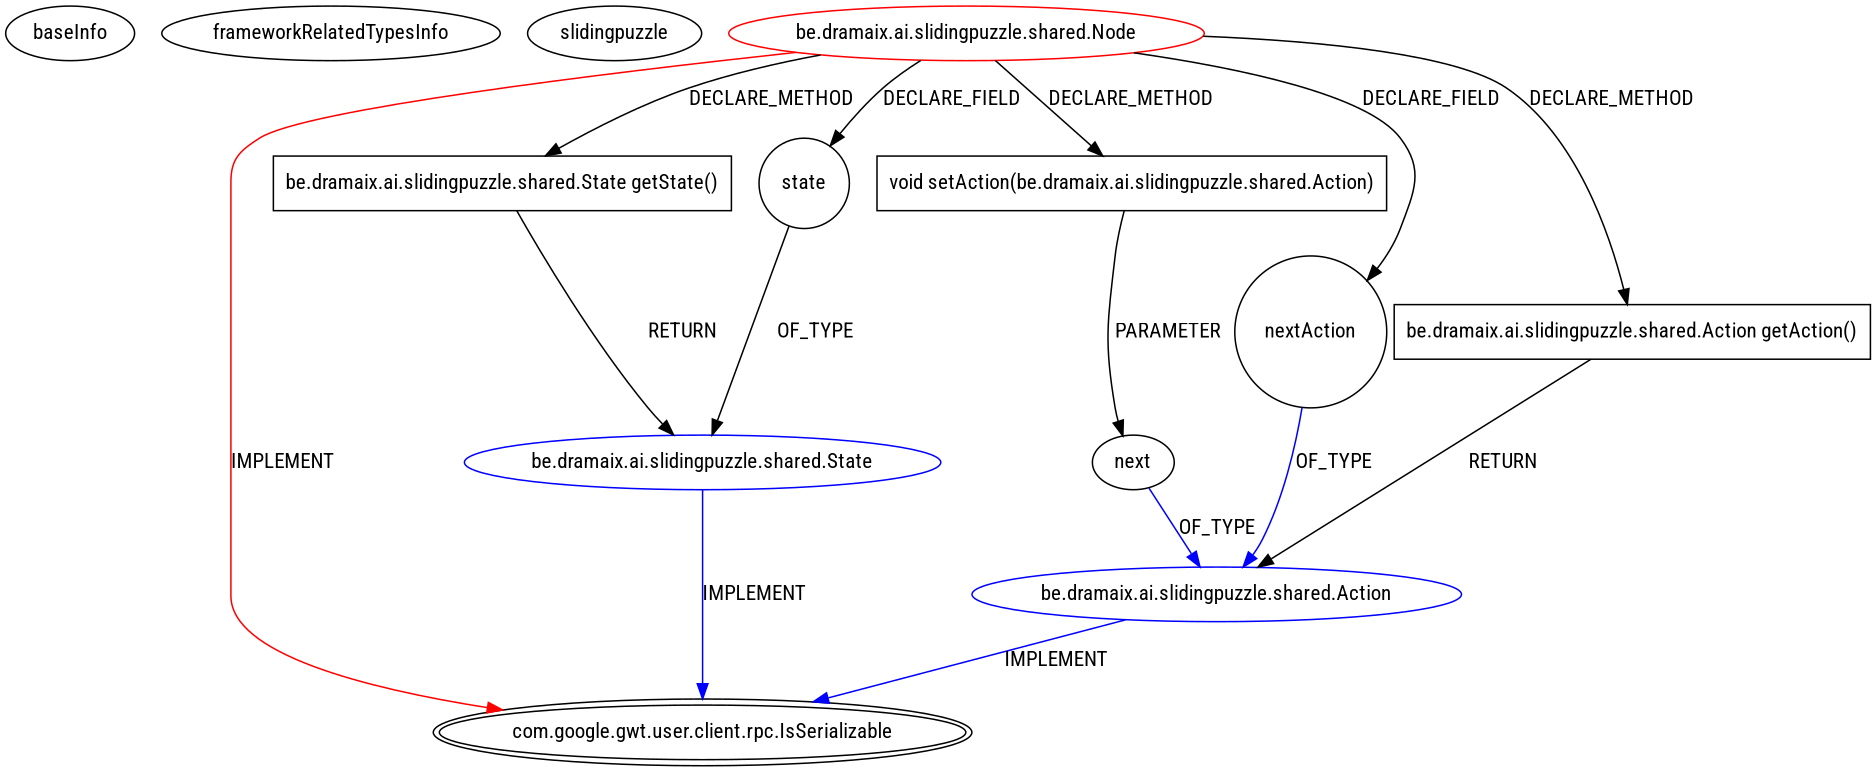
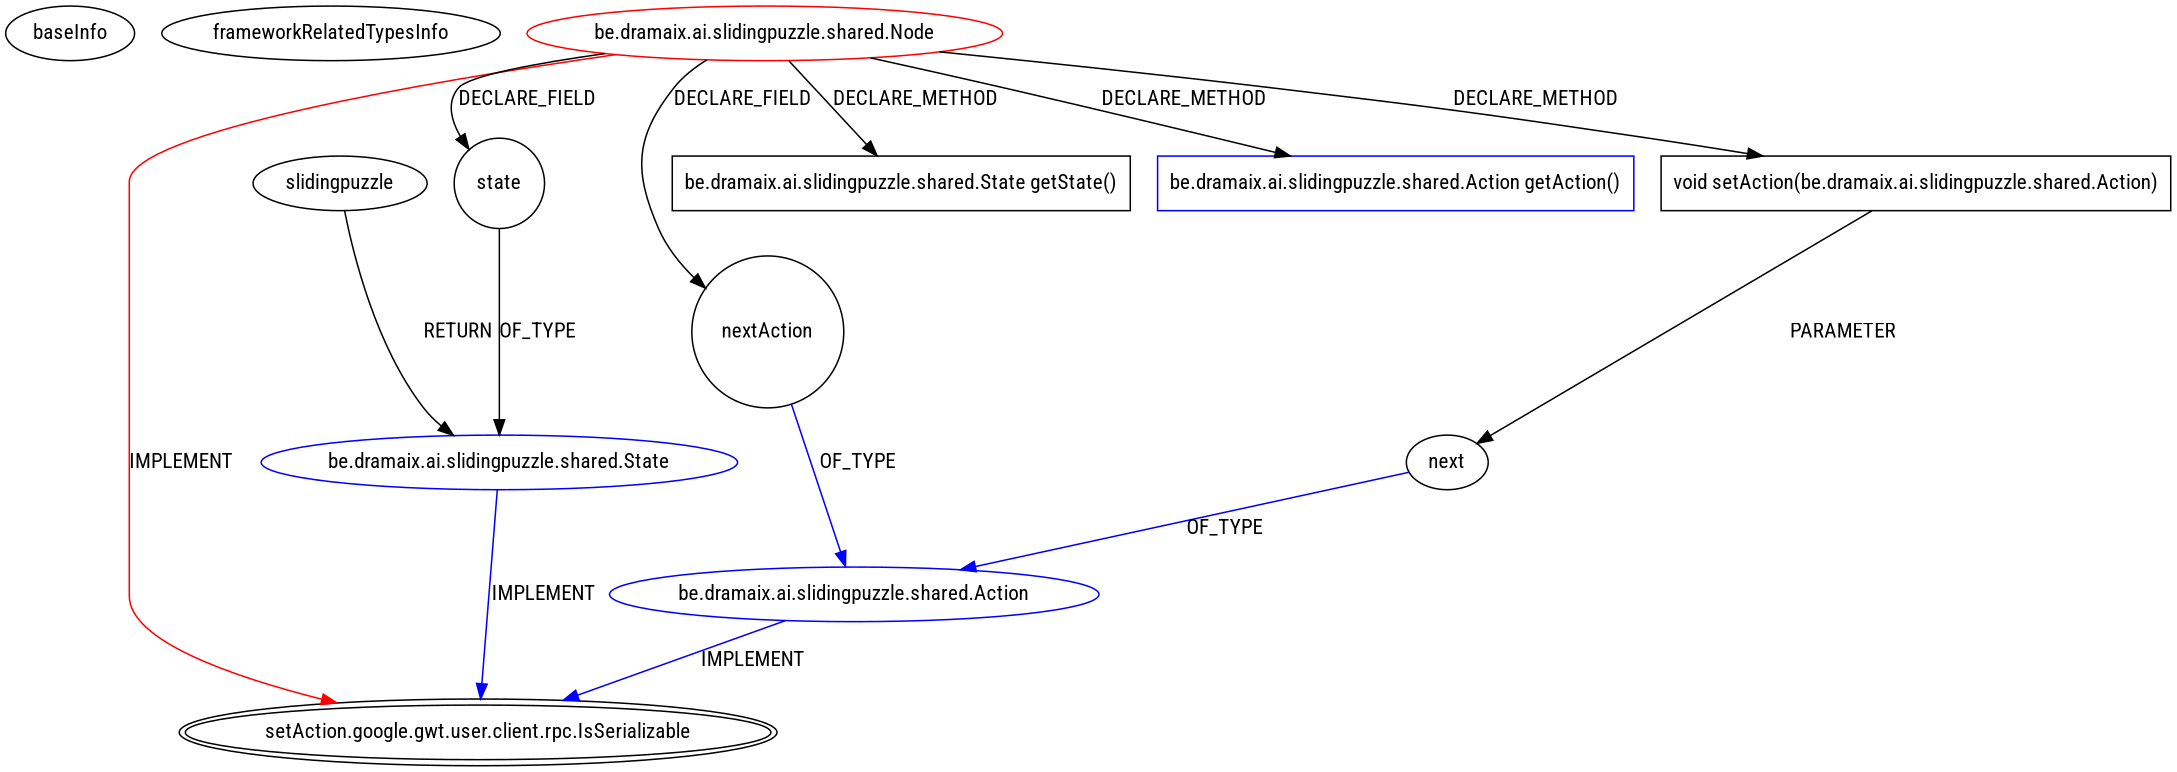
edge "be.dramaix.ai.slidingpuzzle.shared.State getState()" -> "be.dramaix.ai.slidingpuzzle.shared.State": now "slidingpuzzle" -> "be.dramaix.ai.slidingpuzzle.shared.State"
node "be.dramaix.ai.slidingpuzzle.shared.Action getAction()": color black -> blue
edge "be.dramaix.ai.slidingpuzzle.shared.Action getAction()" -> "be.dramaix.ai.slidingpuzzle.shared.Action": removed, label "RETURN"
node "com.google.gwt.user.client.rpc.IsSerializable": label "com.google.gwt.user.client.rpc.IsSerializable" -> "setAction.google.gwt.user.client.rpc.IsSerializable"
